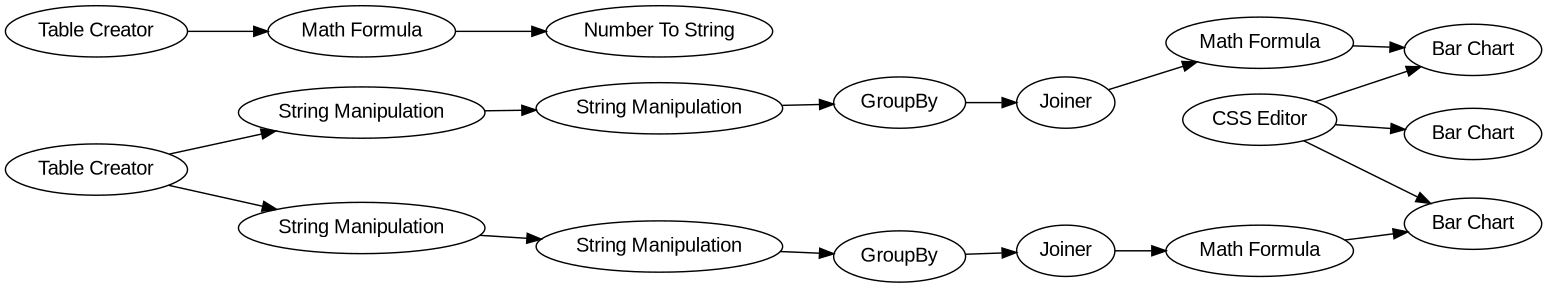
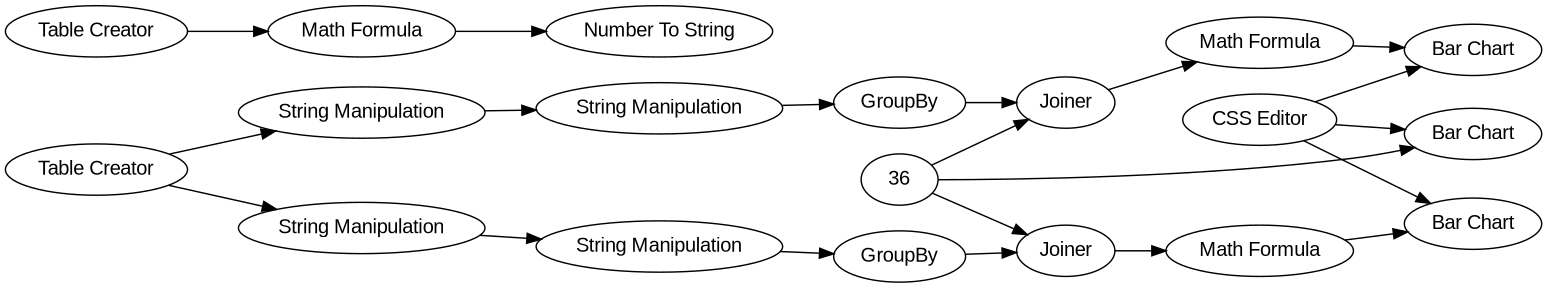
node "36": added
